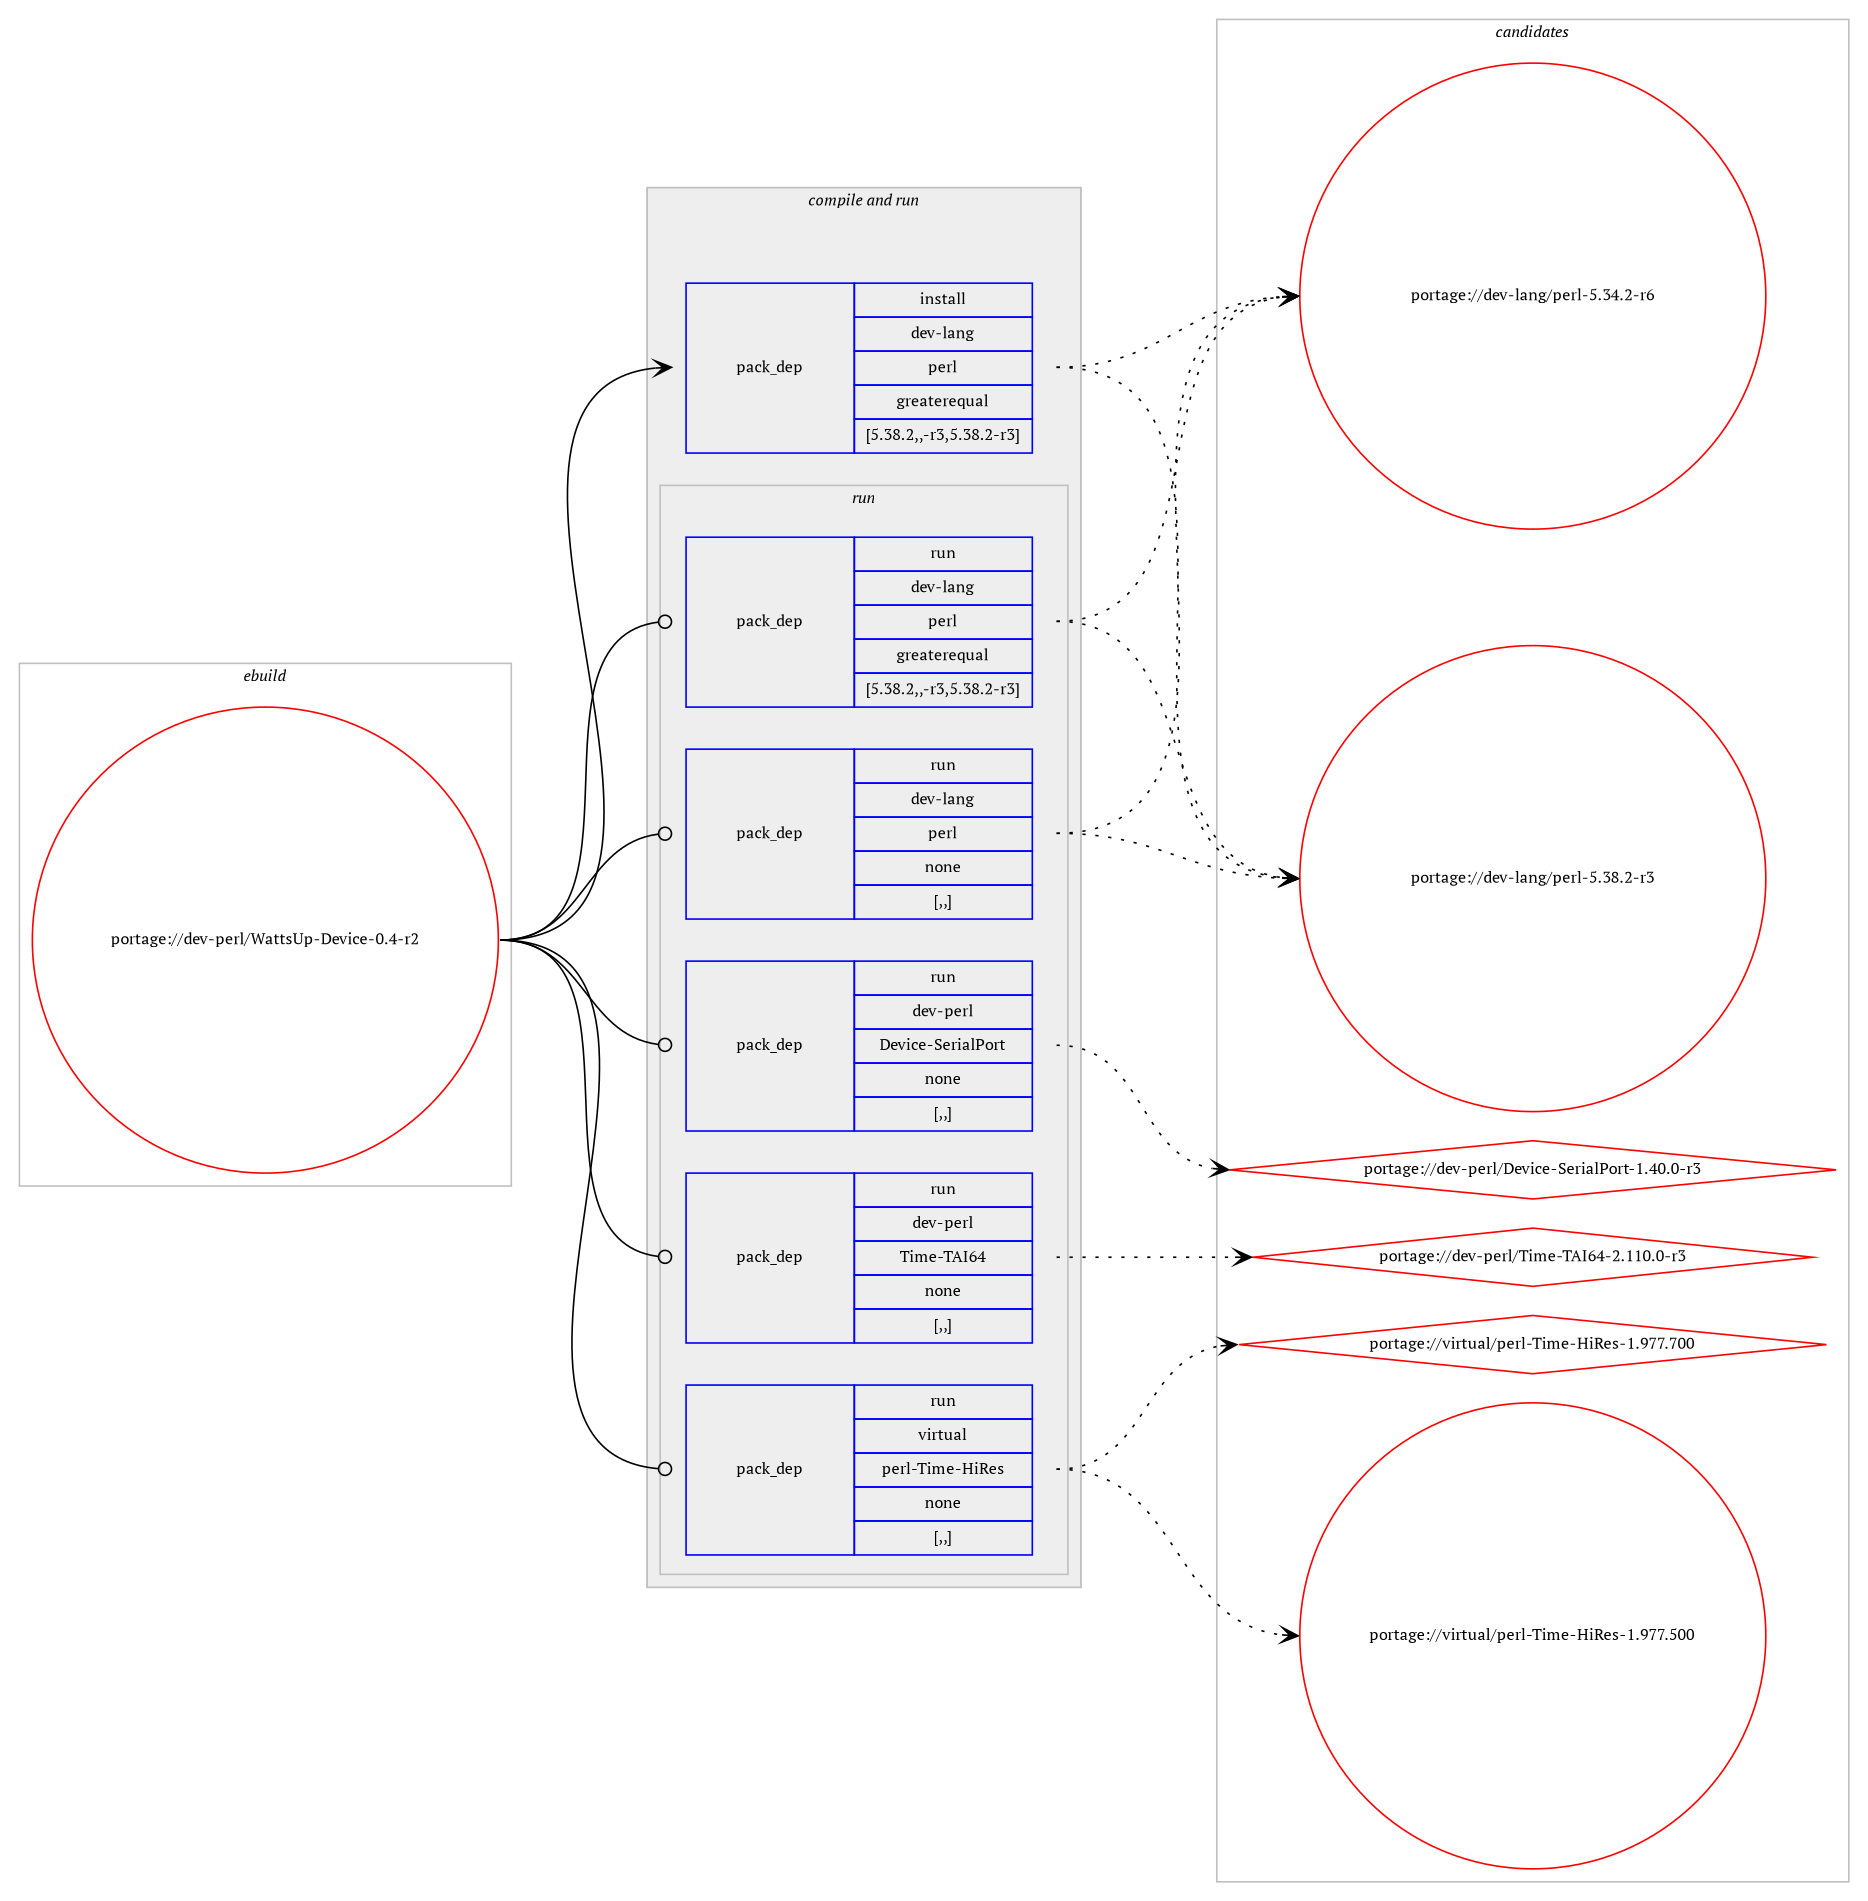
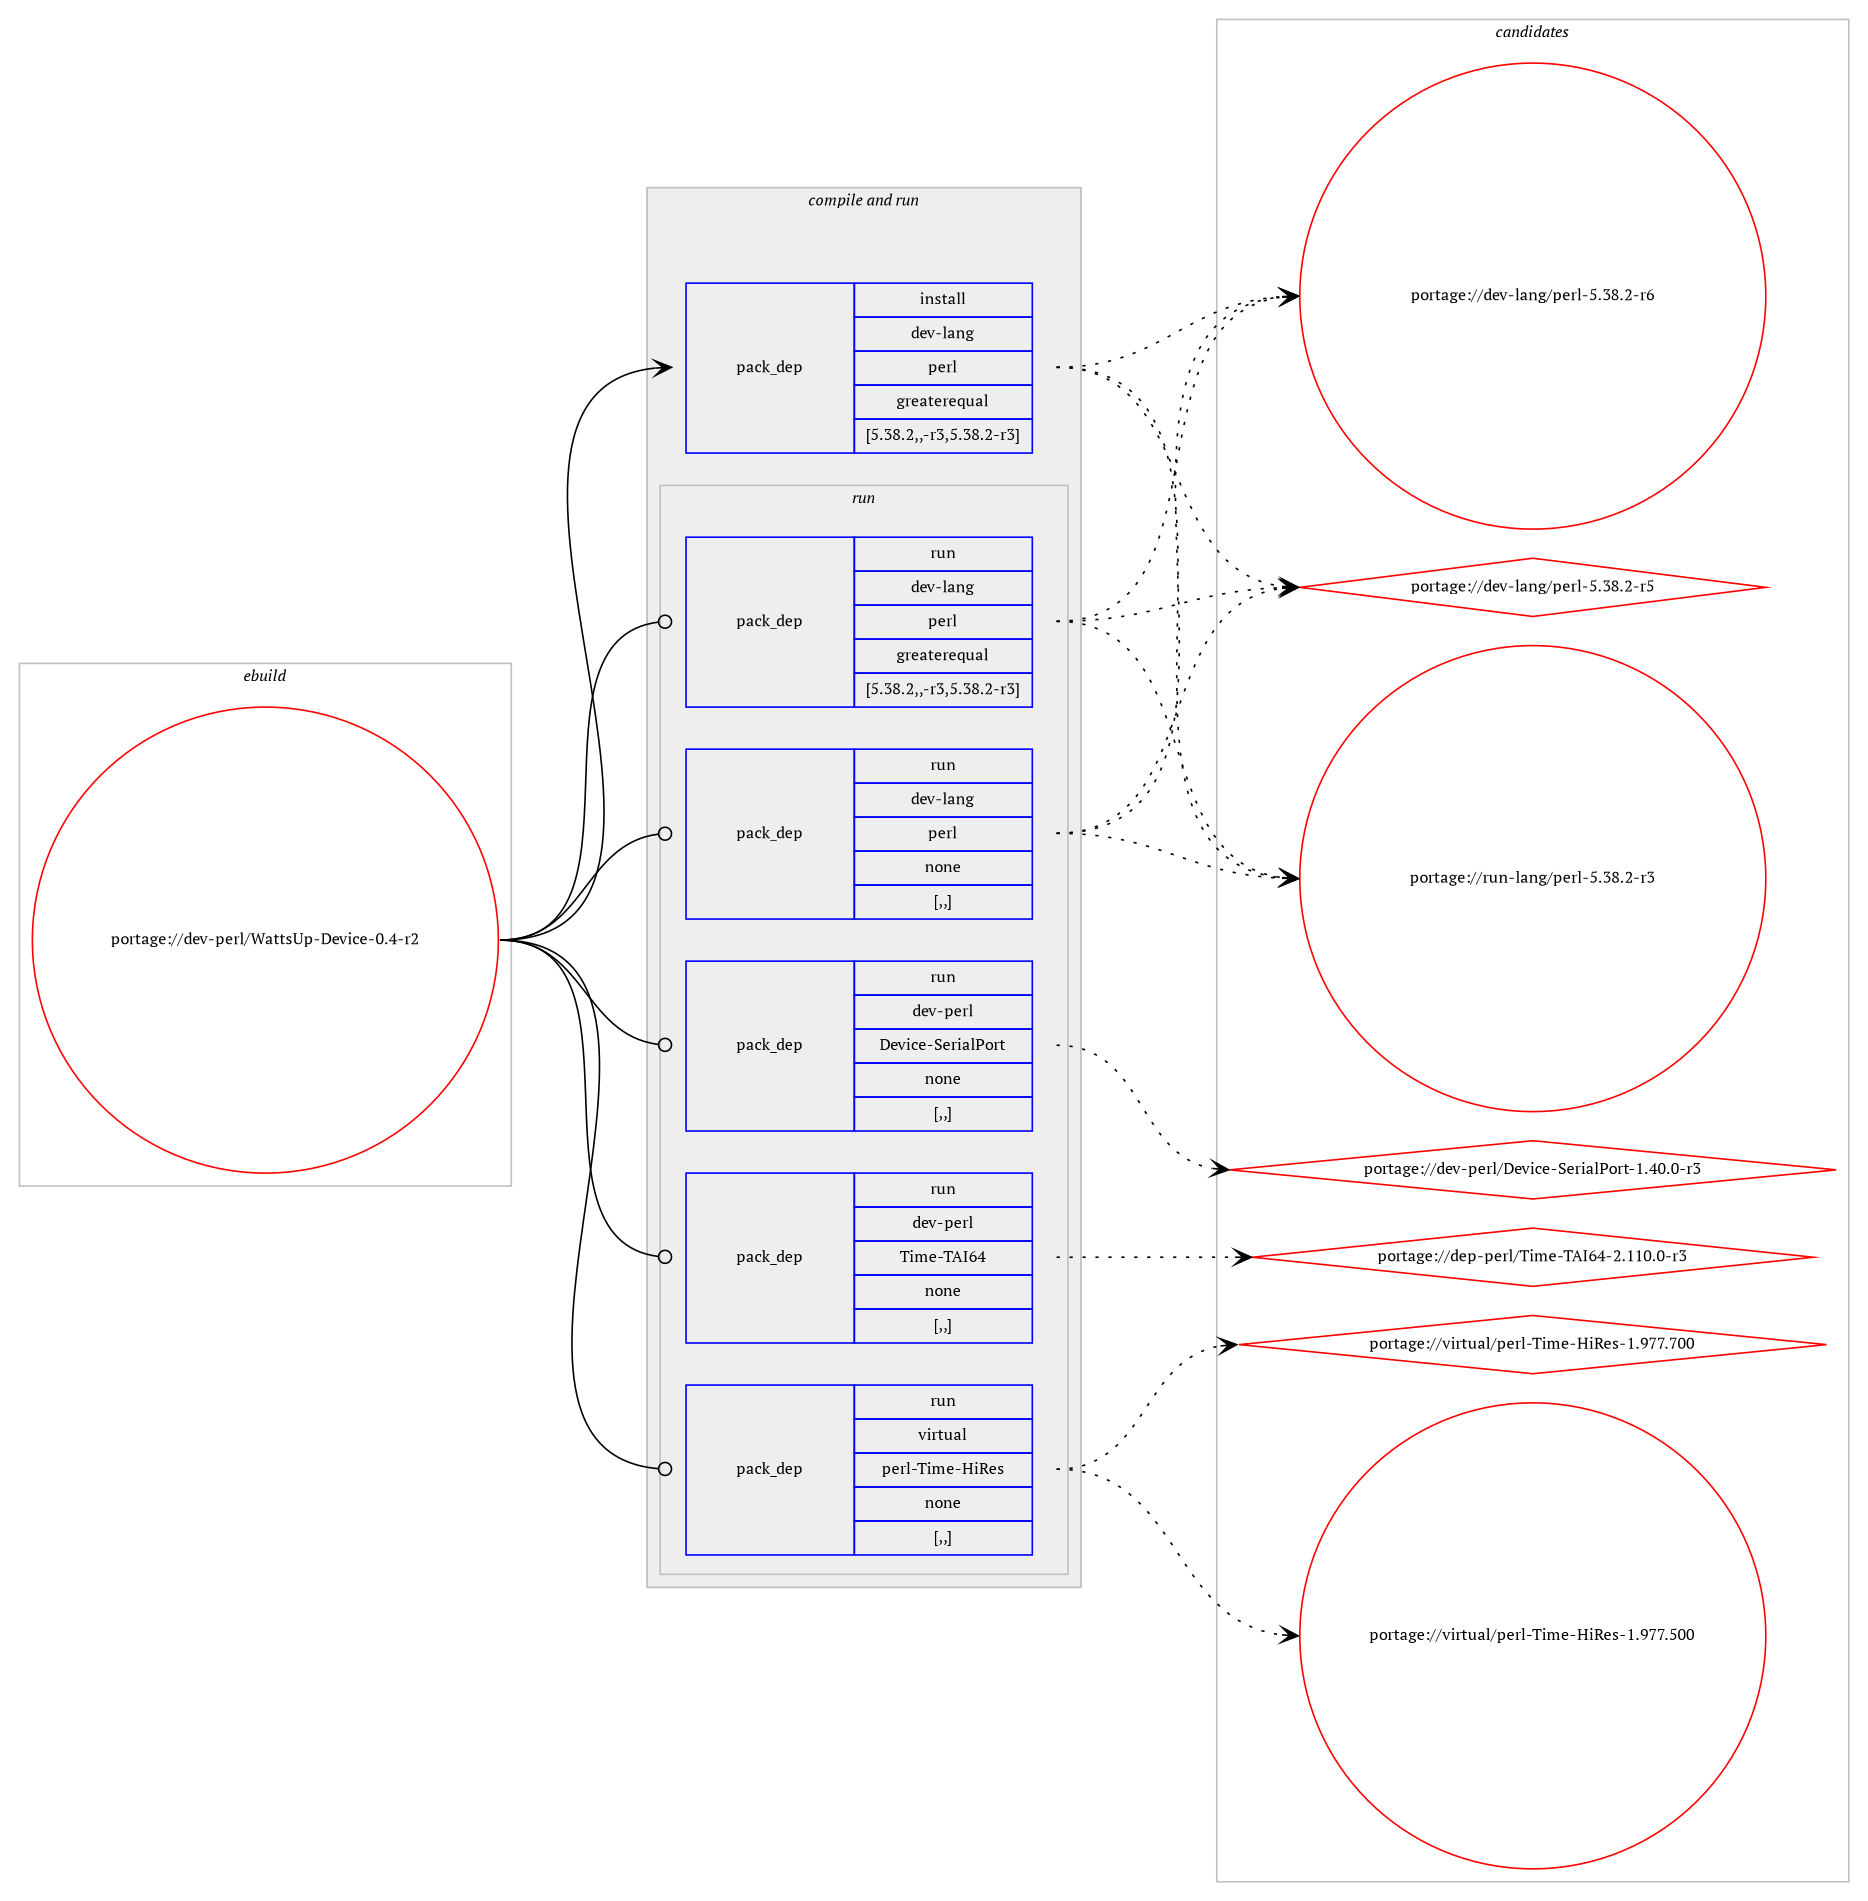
node "portage://dev-lang/perl-5.34.2-r6": label "portage://dev-lang/perl-5.34.2-r6" -> "portage://dev-lang/perl-5.38.2-r6"
node "portage://dev-lang/perl-5.38.2-r5": added
node "portage://dev-lang/perl-5.38.2-r3": label "portage://dev-lang/perl-5.38.2-r3" -> "portage://run-lang/perl-5.38.2-r3"
node "portage://dev-perl/Time-TAI64-2.110.0-r3": label "portage://dev-perl/Time-TAI64-2.110.0-r3" -> "portage://dep-perl/Time-TAI64-2.110.0-r3"
